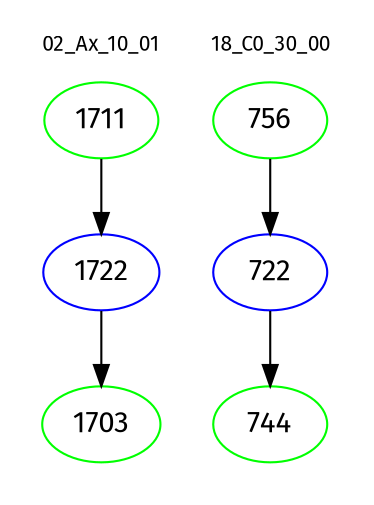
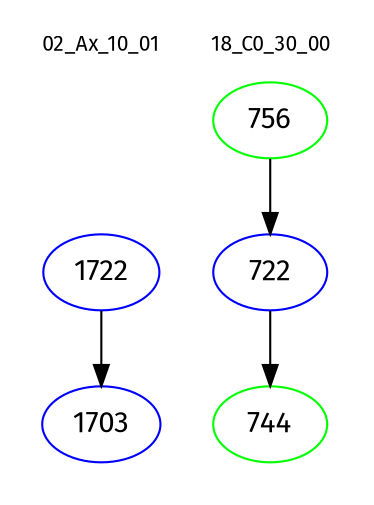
node "1711": removed
node "1703": color green -> blue
